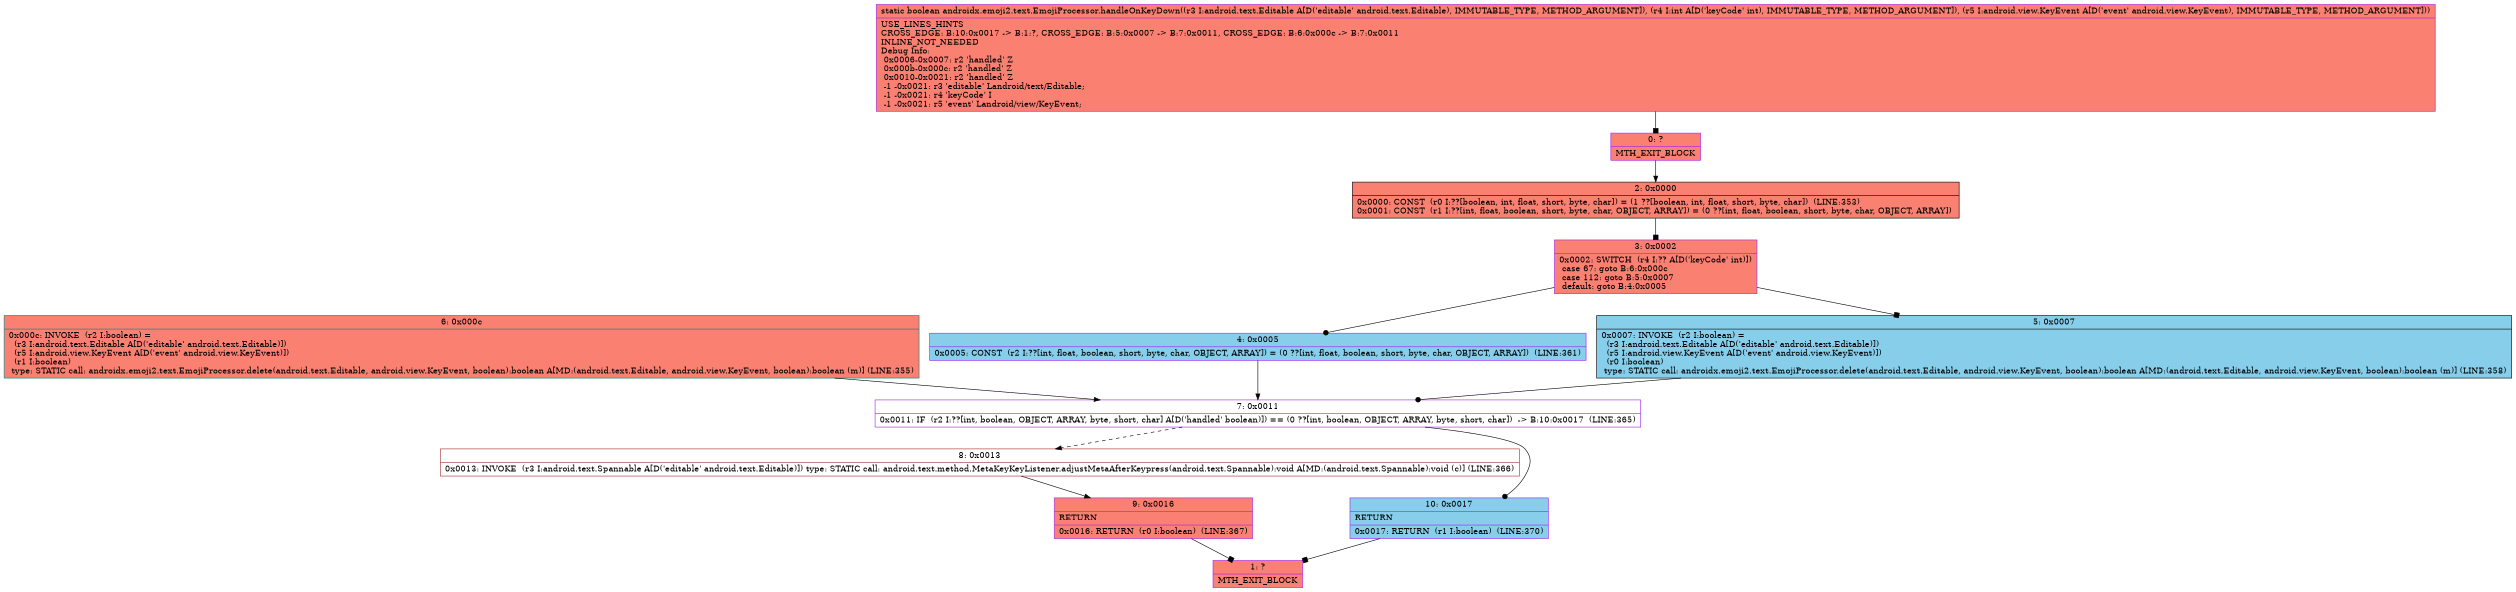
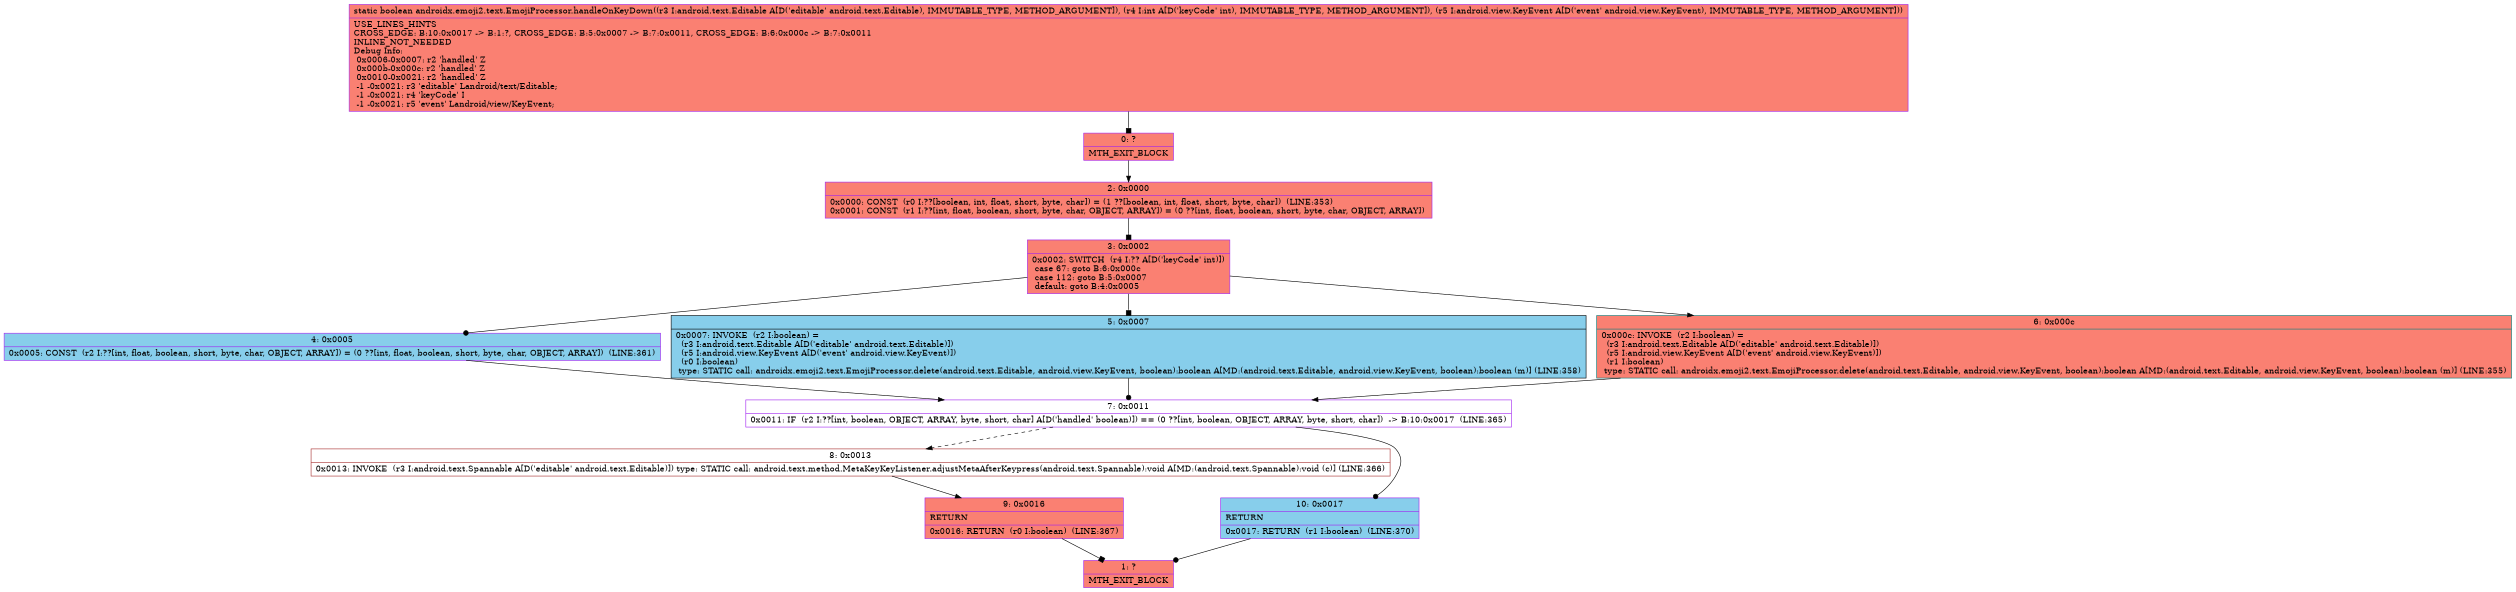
node "2: 0x0000": color black -> purple
edge "3: 0x0002" -> "6: 0x000c": added
edge "10: 0x0017" -> "1: ?": arrowhead box -> dot
